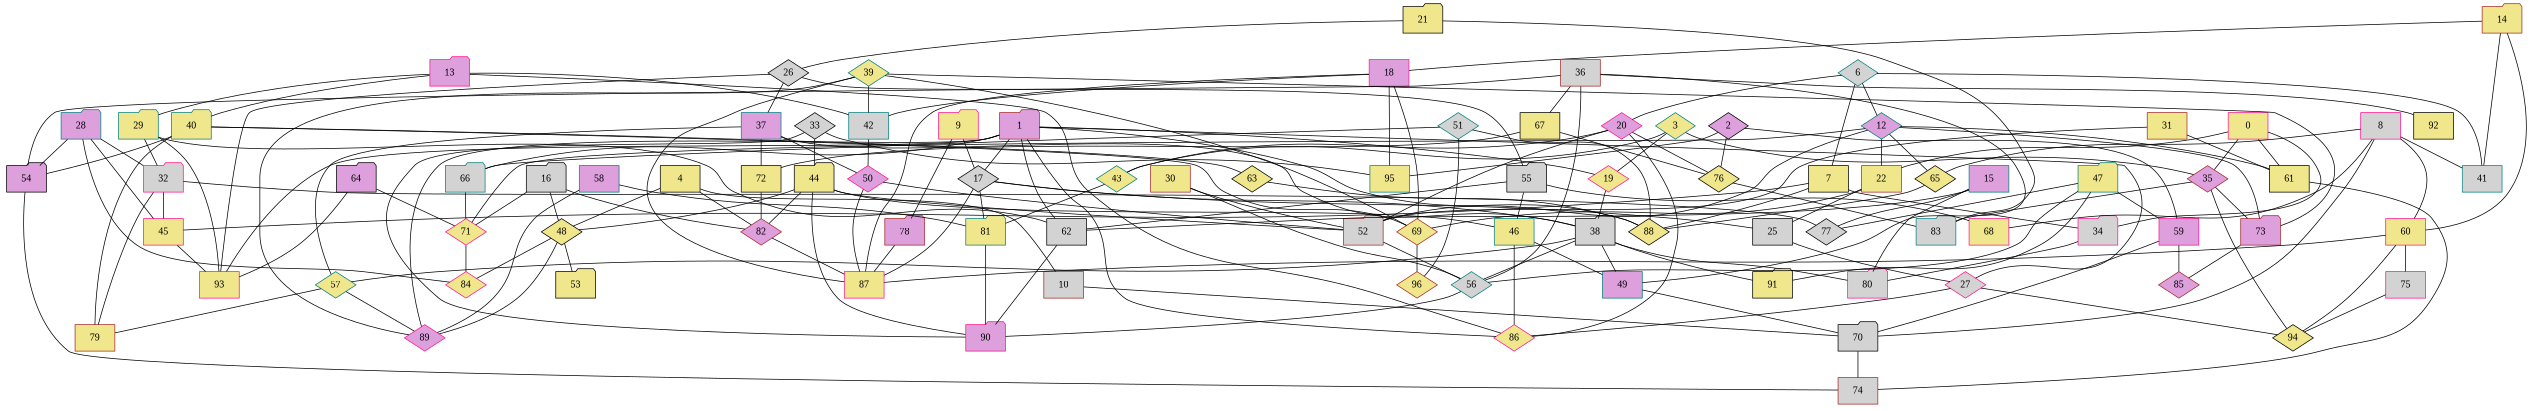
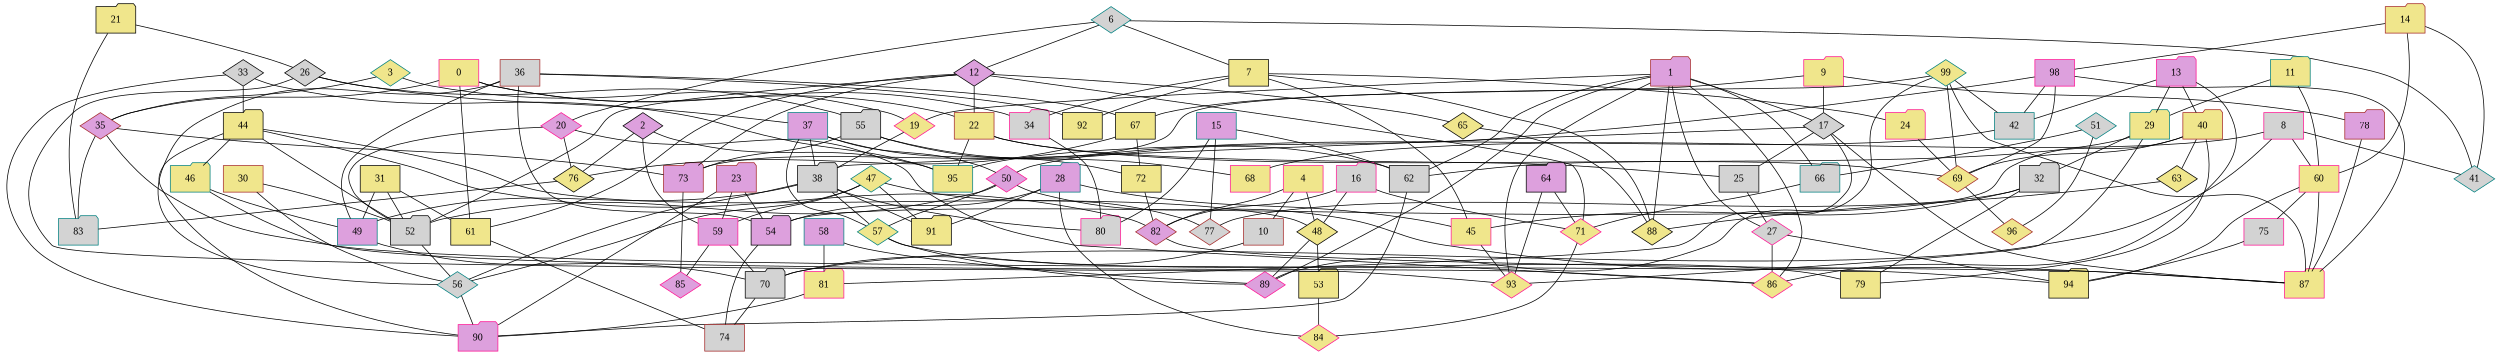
node "39": label "39" -> "99"
node "18": label "18" -> "98"
node "11": added
edge "9" -- "67": added
edge "7" -- "92": added
node "40": color teal -> brown
node "12": color teal -> black
node "24": added
node "31": color brown -> black
edge "8" -- "65": removed
edge "22" -- "95": added
edge "28" -- "32": now "28" -- "91"
edge "51" -- "88": removed
node "32": color deeppink -> black
node "16": color black -> deeppink
node "4": color black -> deeppink
node "23": added
node "43": removed
node "47": shape folder -> diamond
node "41": shape box -> diamond
edge "31" -- "49": added
edge "50" -- "57": added
edge "55" -- "46": now "55" -- "73"
node "81": color teal -> deeppink
node "52": color brown -> black
node "46": shape box -> folder
node "77": color black -> brown
edge "48" -- "84": now "53" -- "84"
node "93": shape box -> diamond
node "87": shape box -> folder
node "85": color brown -> deeppink
node "79": color brown -> black
node "94": shape diamond -> folder
